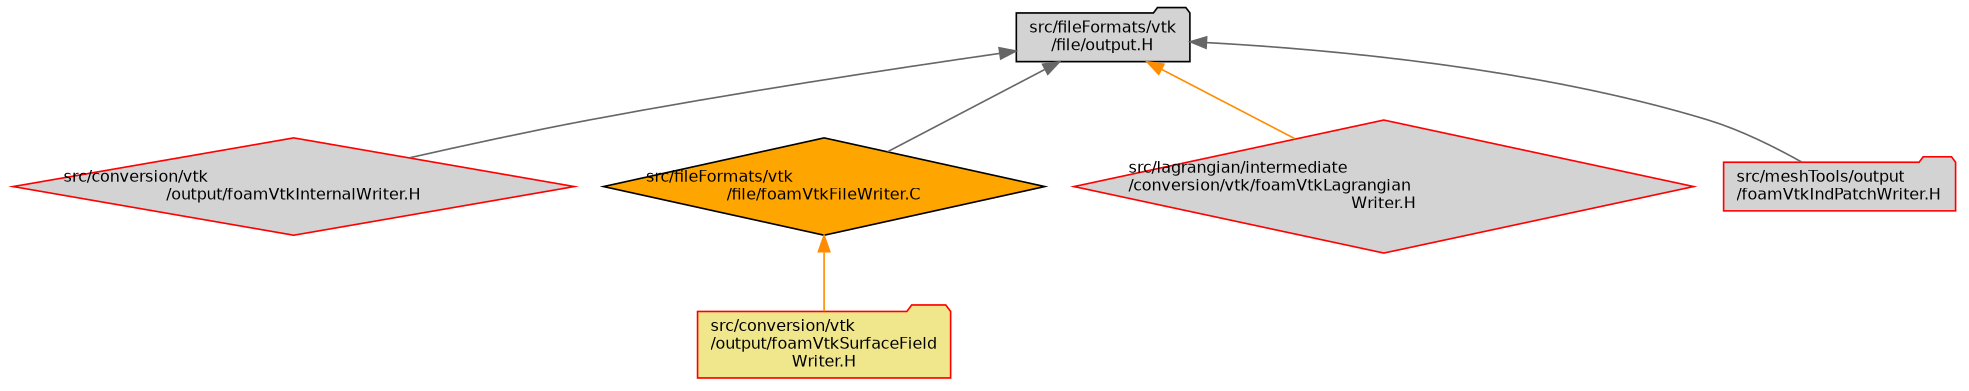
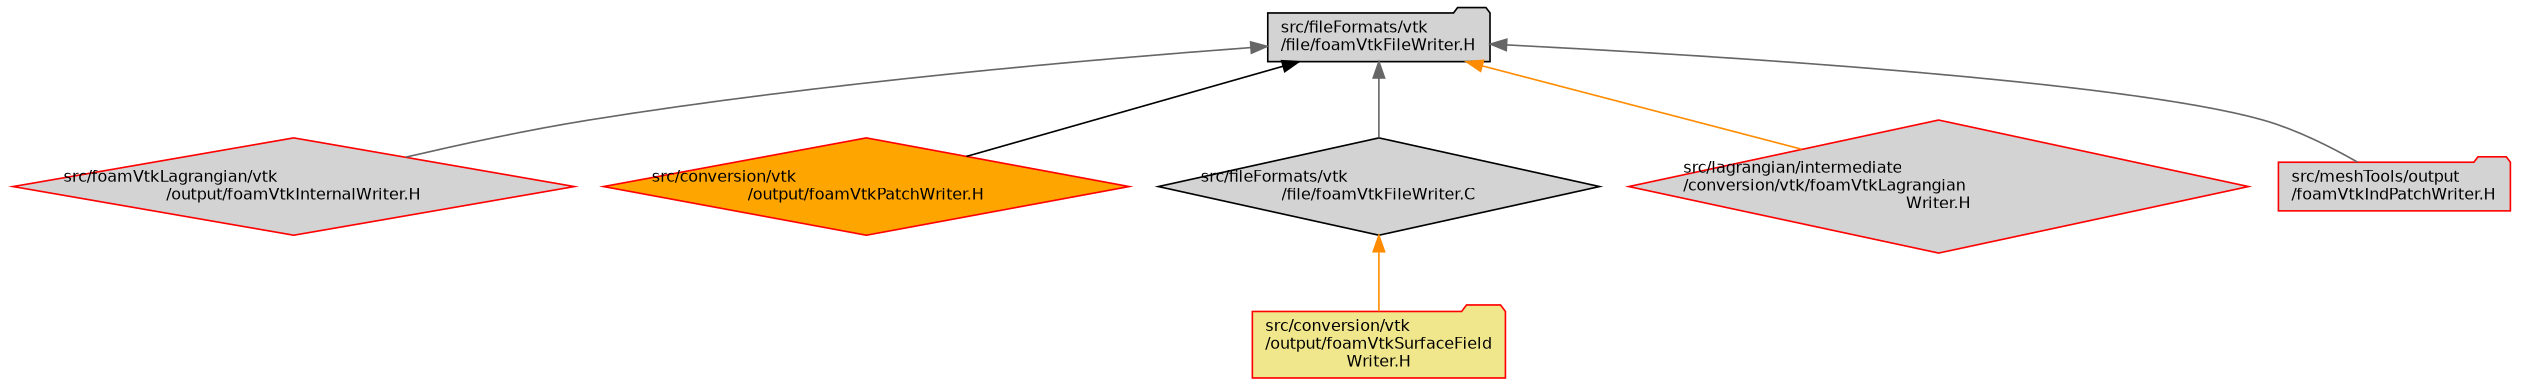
node "src/fileFormats/vtk /file/output.H": label "src/fileFormats/vtk /file/output.H" -> "src/fileFormats/vtk /file/foamVtkFileWriter.H"
node "src/conversion/vtk /output/foamVtkInternalWriter.H": label "src/conversion/vtk /output/foamVtkInternalWriter.H" -> "src/foamVtkLagrangian/vtk /output/foamVtkInternalWriter.H"
node "src/fileFormats/vtk /file/foamVtkFileWriter.C": fillcolor orange -> lightgrey
node "src/conversion/vtk /output/foamVtkPatchWriter.H": added
